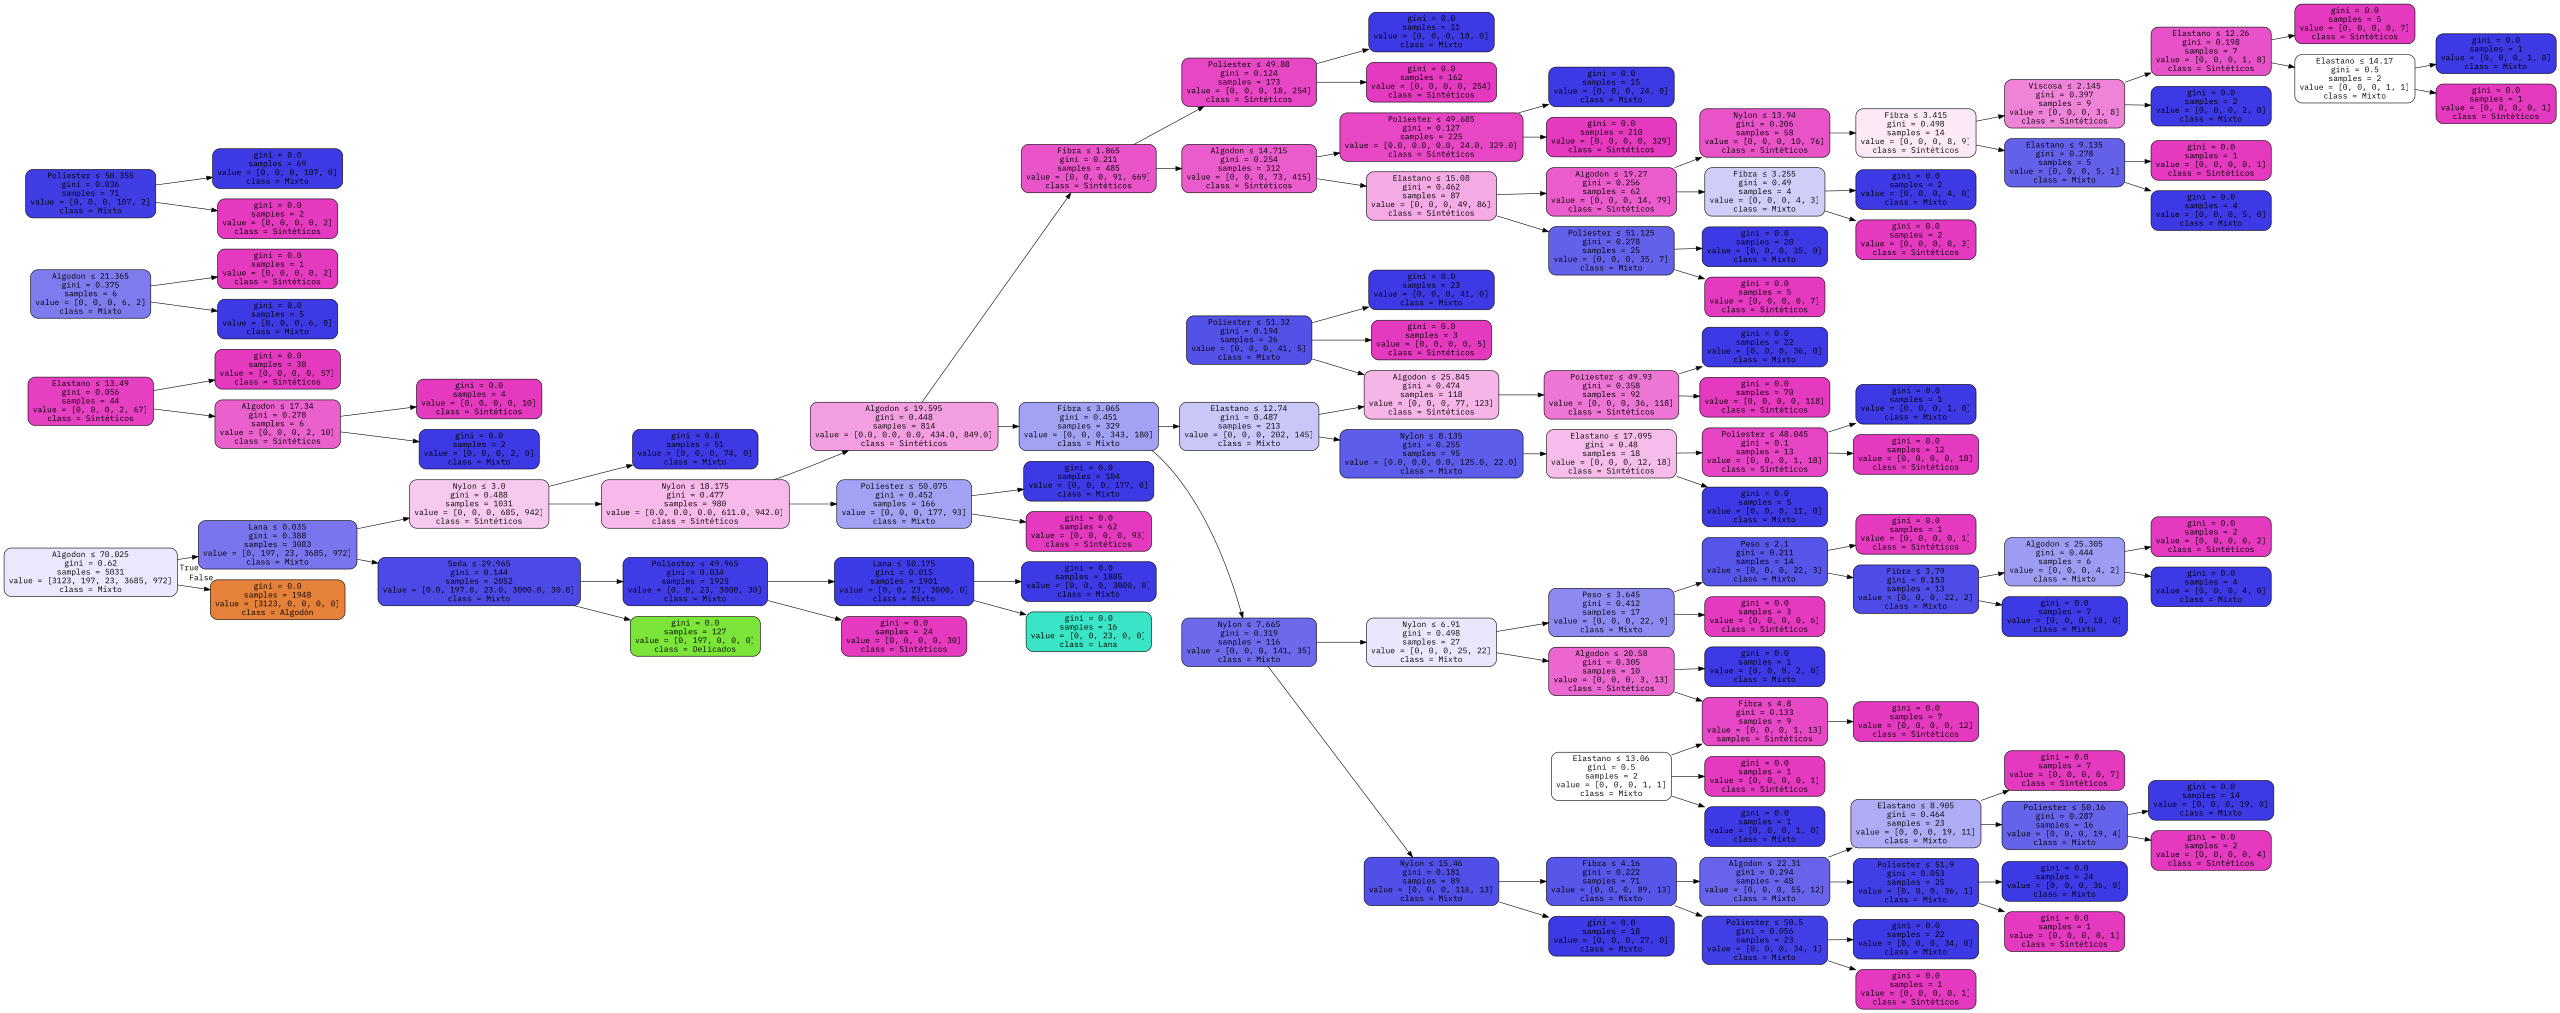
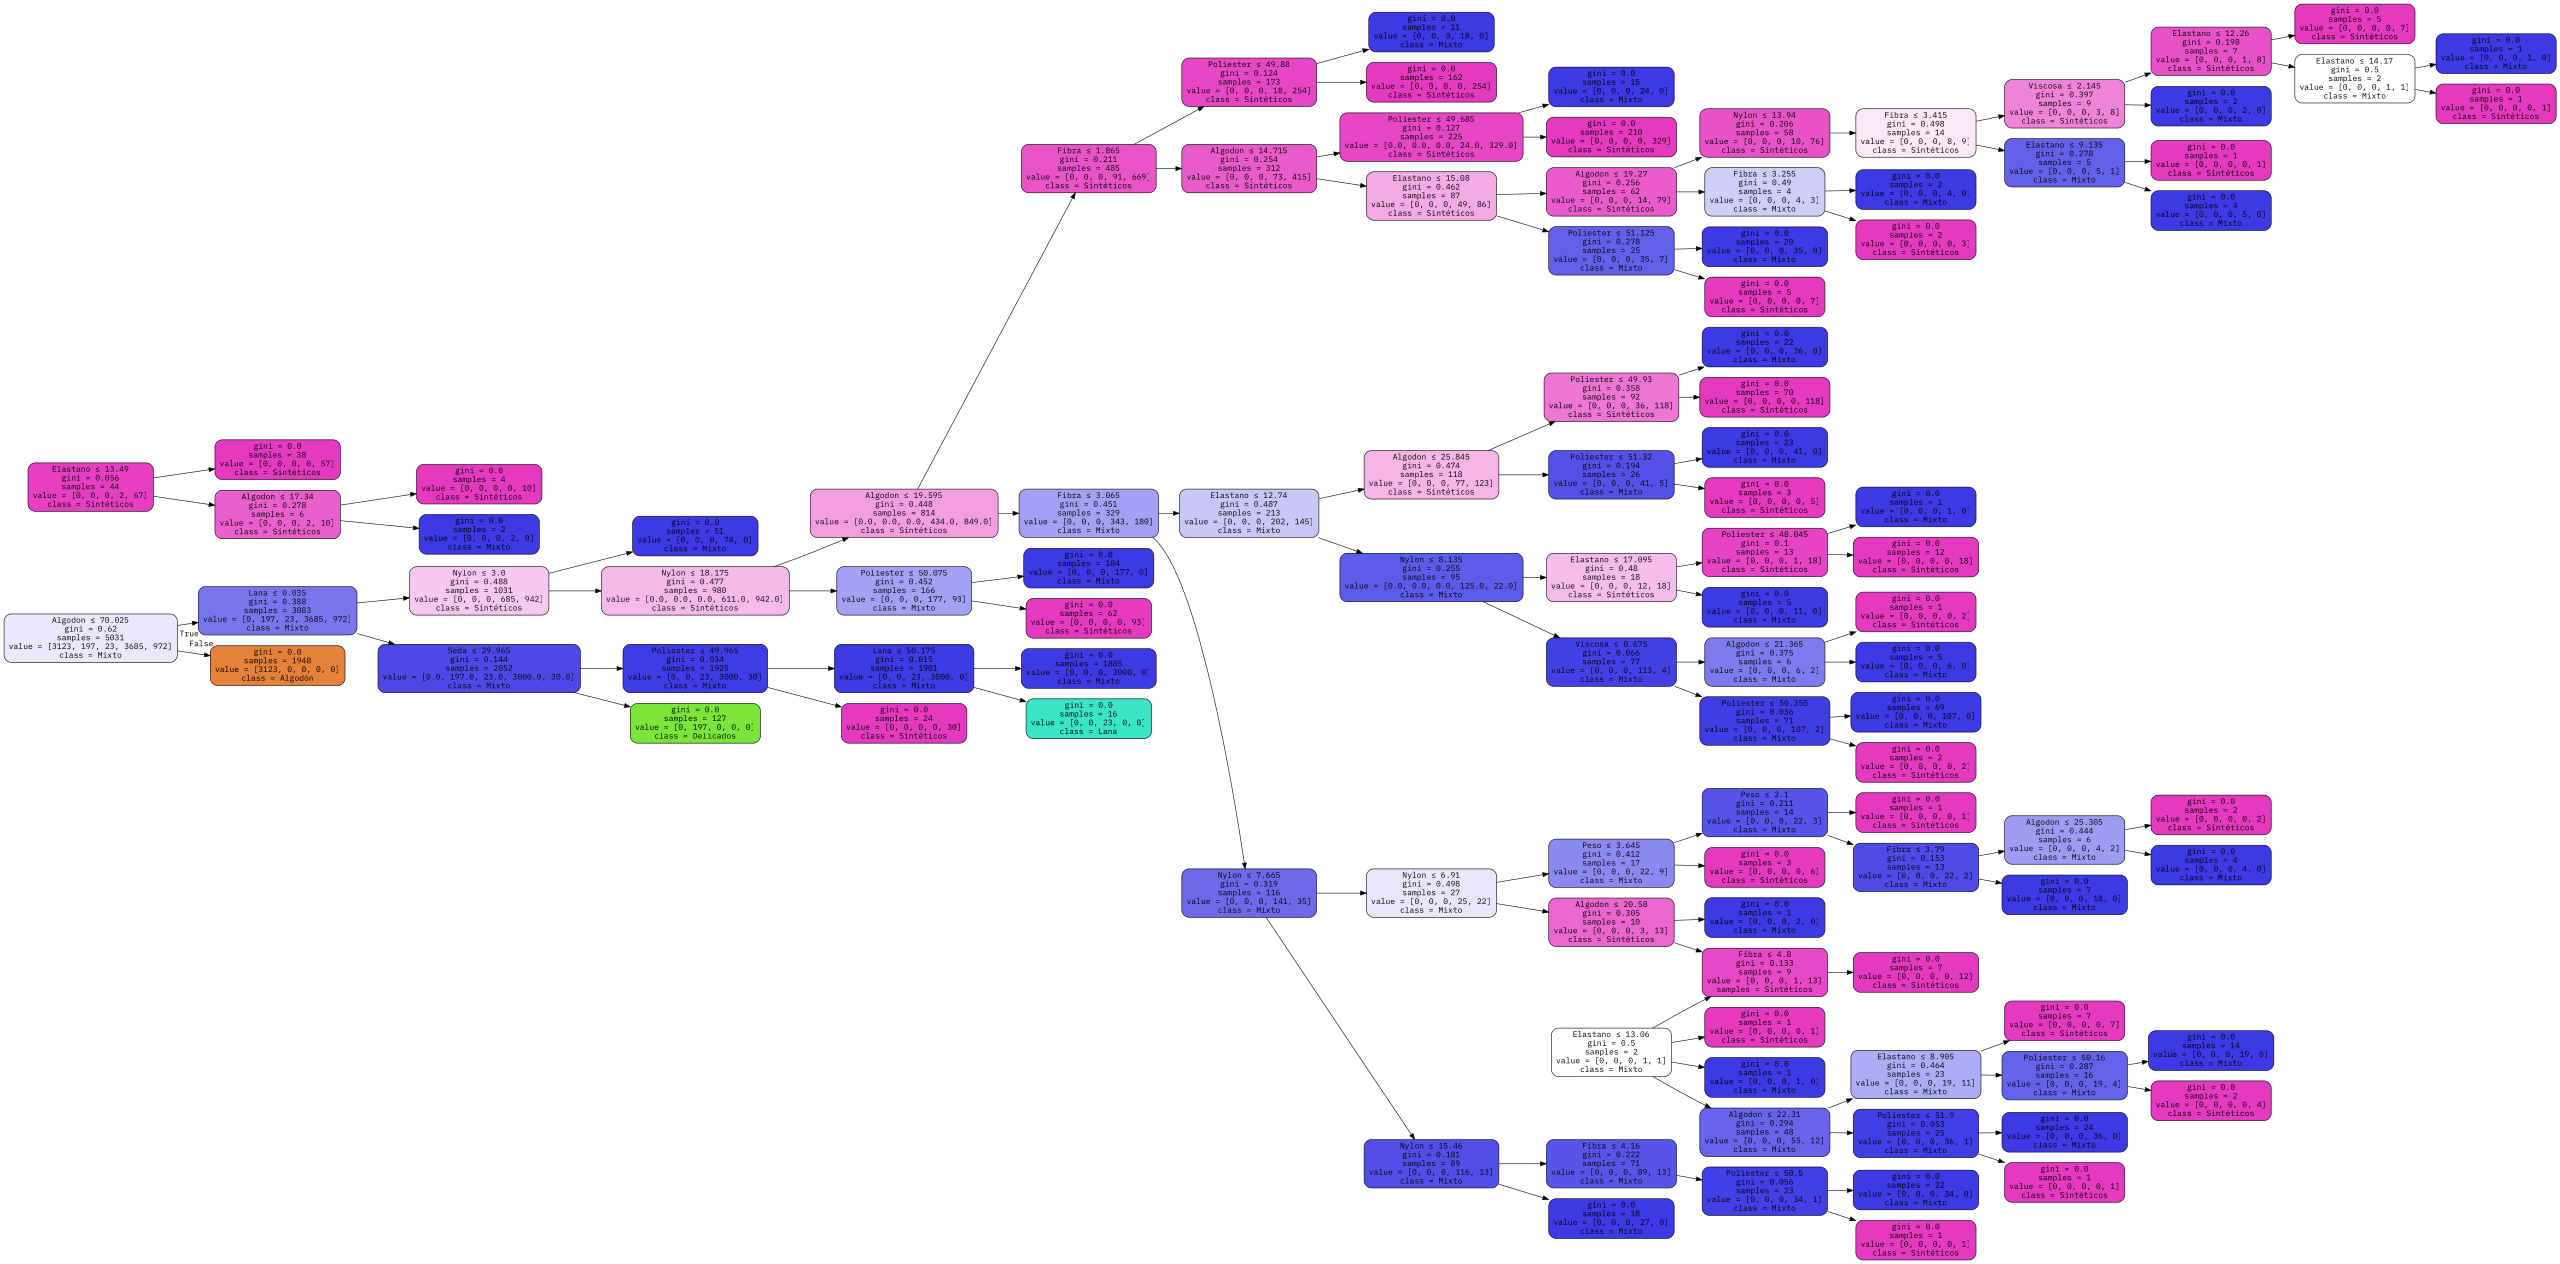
edge "Poliester ≤ 51.32" -> "Algodon ≤ 25.845": reversed
node "Viscosa ≤ 0.675": added
edge "Fibra ≤ 4.16" -> "Algodon ≤ 22.31": now "Elastano ≤ 13.06" -> "Algodon ≤ 22.31"
